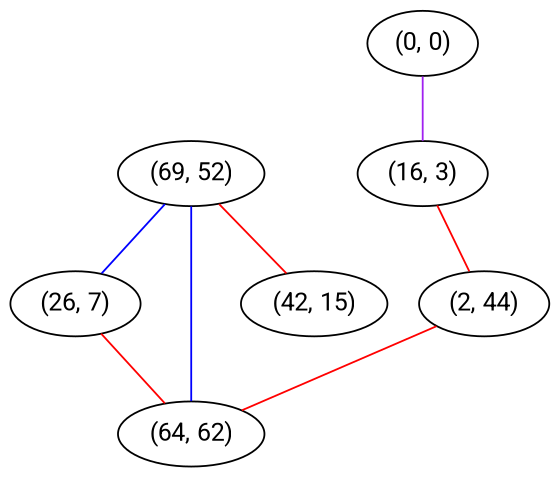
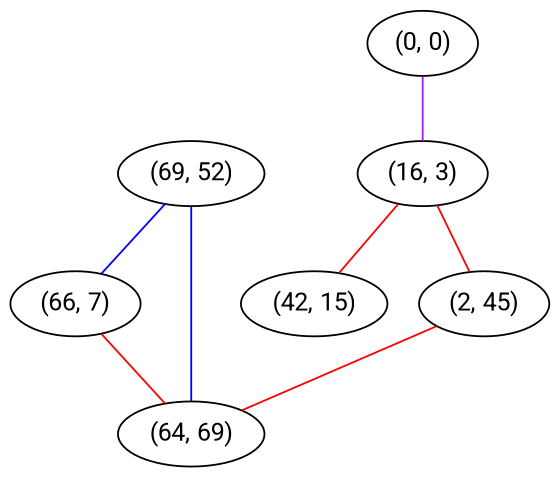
edge "(69, 52)" -- "(42, 15)": now "(16, 3)" -- "(42, 15)"
node "(26, 7)": label "(26, 7)" -> "(66, 7)"
node "(2, 44)": label "(2, 44)" -> "(2, 45)"
node "(64, 62)": label "(64, 62)" -> "(64, 69)"
